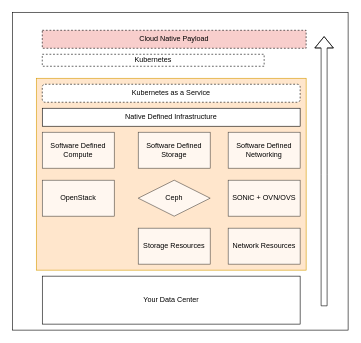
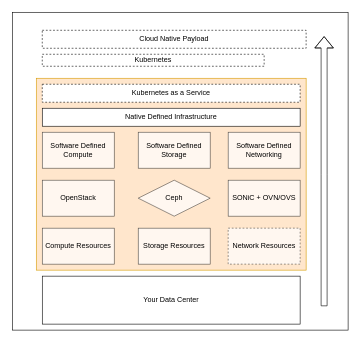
node "Cloud Native Payload": fillcolor #f8cecc -> #ffffff
node "Kubernetes as a Service": shape rounded rectangle -> rectangle
node "Compute Resources": added
node "Network Resources": style solid -> dashed
